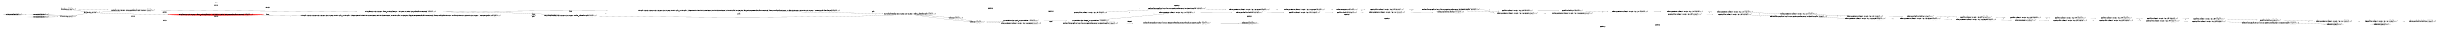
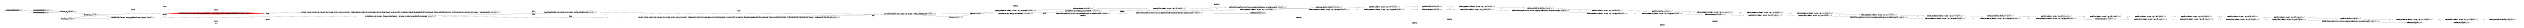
node "testHarness.setProcessingTime(1000)@@@12@@@['1', '1', '0']": added
node "testHarness.setProcessingTime(3000)@@@22@@@['1', '1', '0']": added
